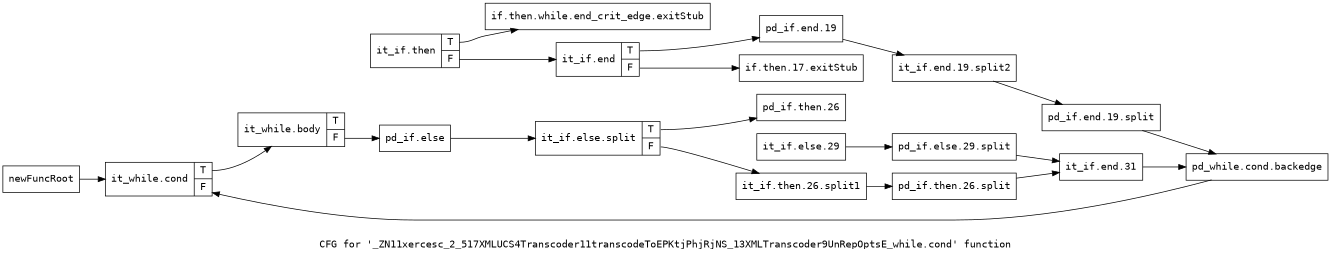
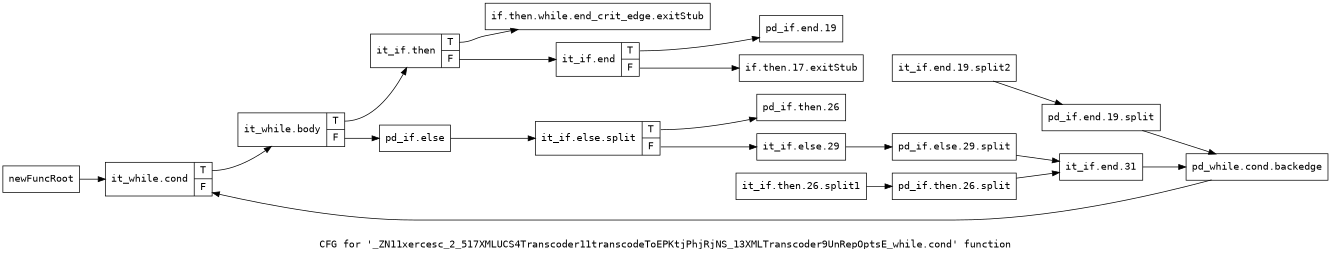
edge "pd_if.end.19" -> "it_if.end.19.split2": removed
edge "it_while.body" -> "it_if.then": added
edge "it_if.else.split" -> "it_if.then.26.split1": now "it_if.else.split" -> "it_if.else.29"
